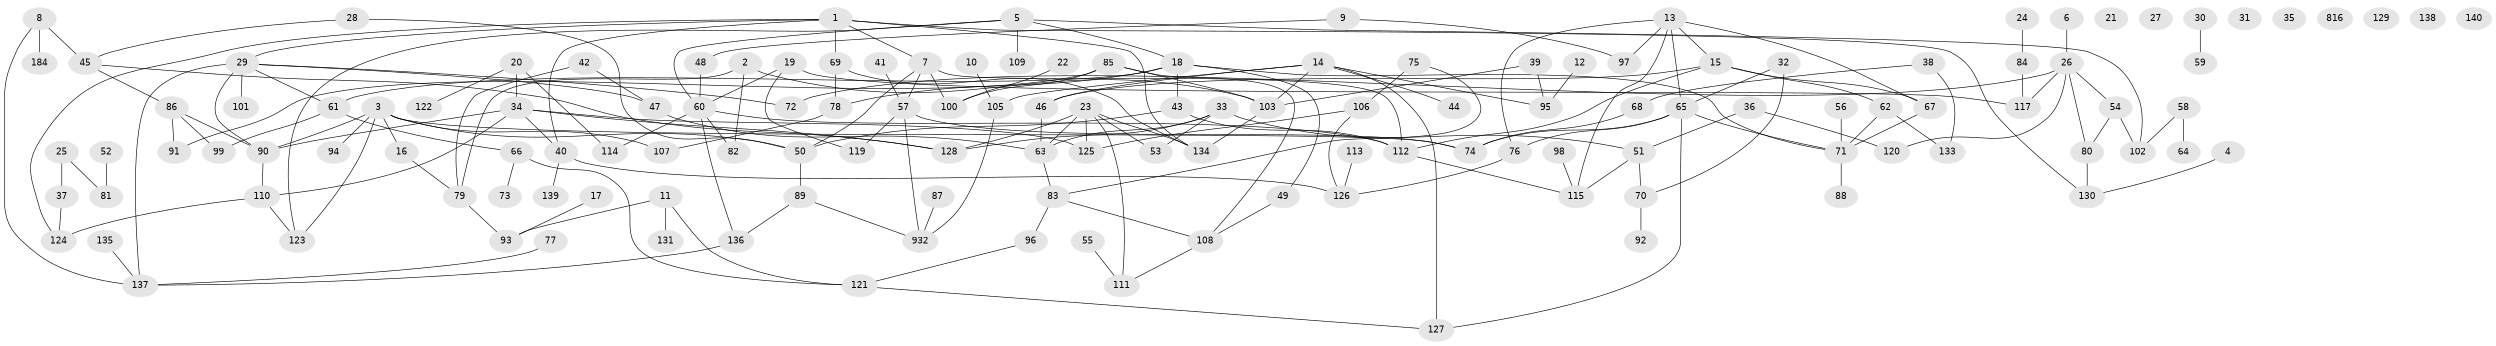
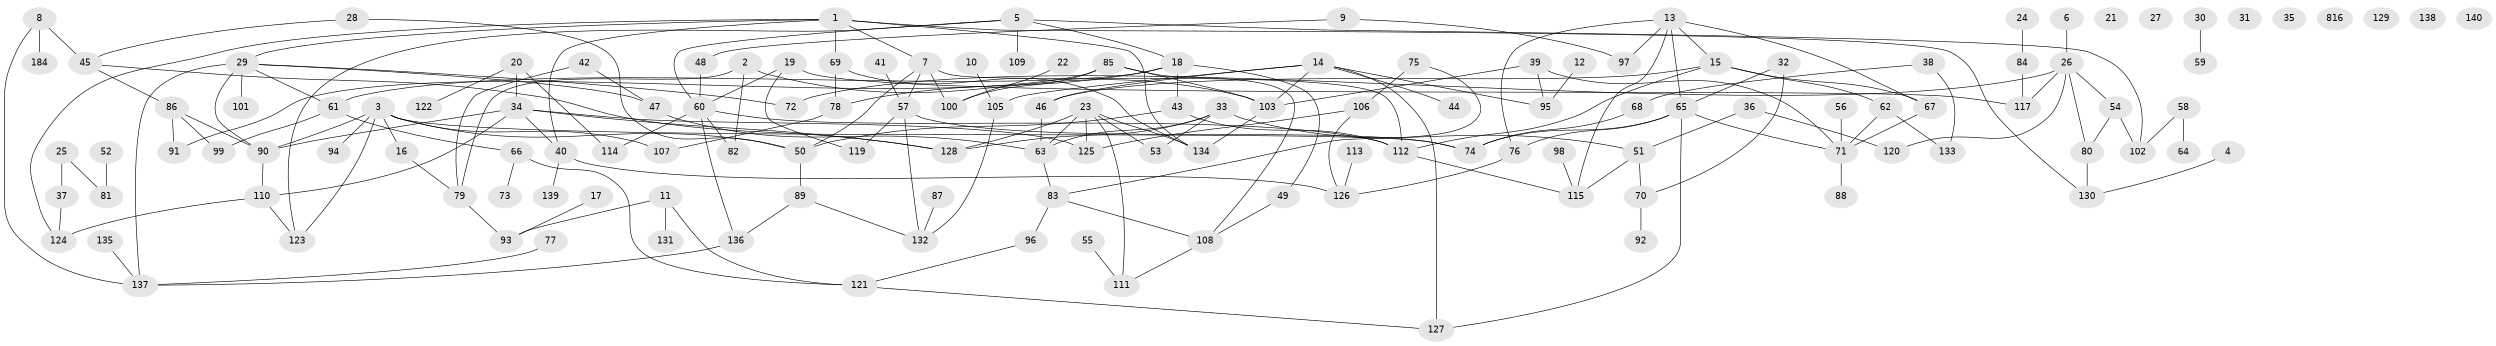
edge "18" -- "71": now "39" -- "71"
node "932": label "932" -> "132"
